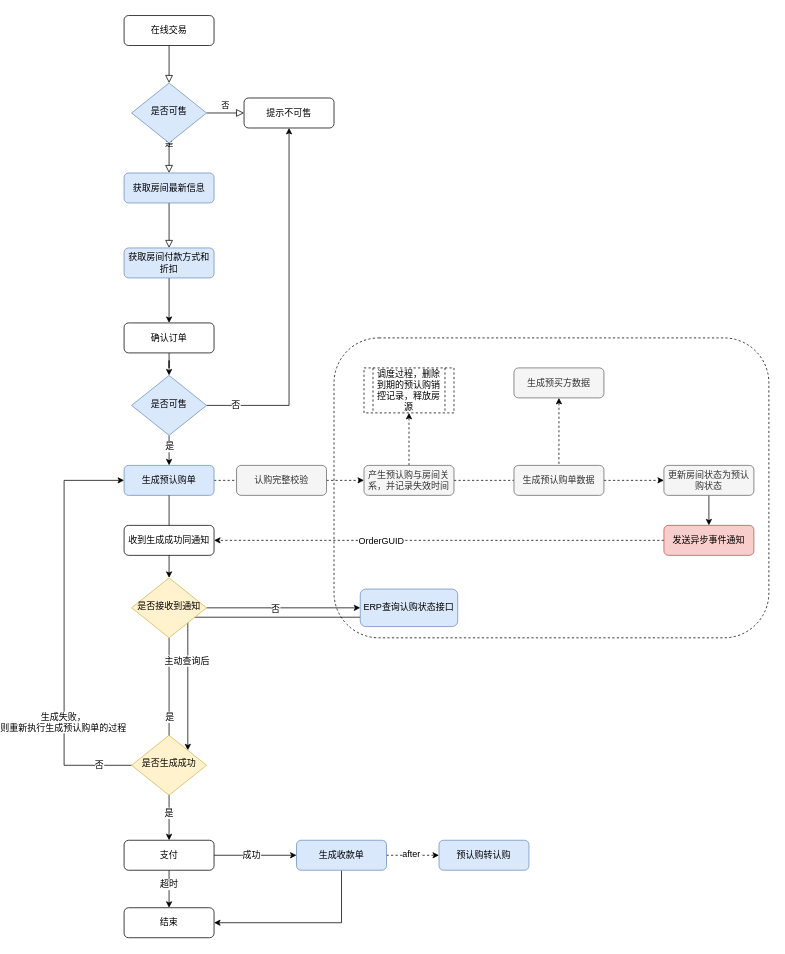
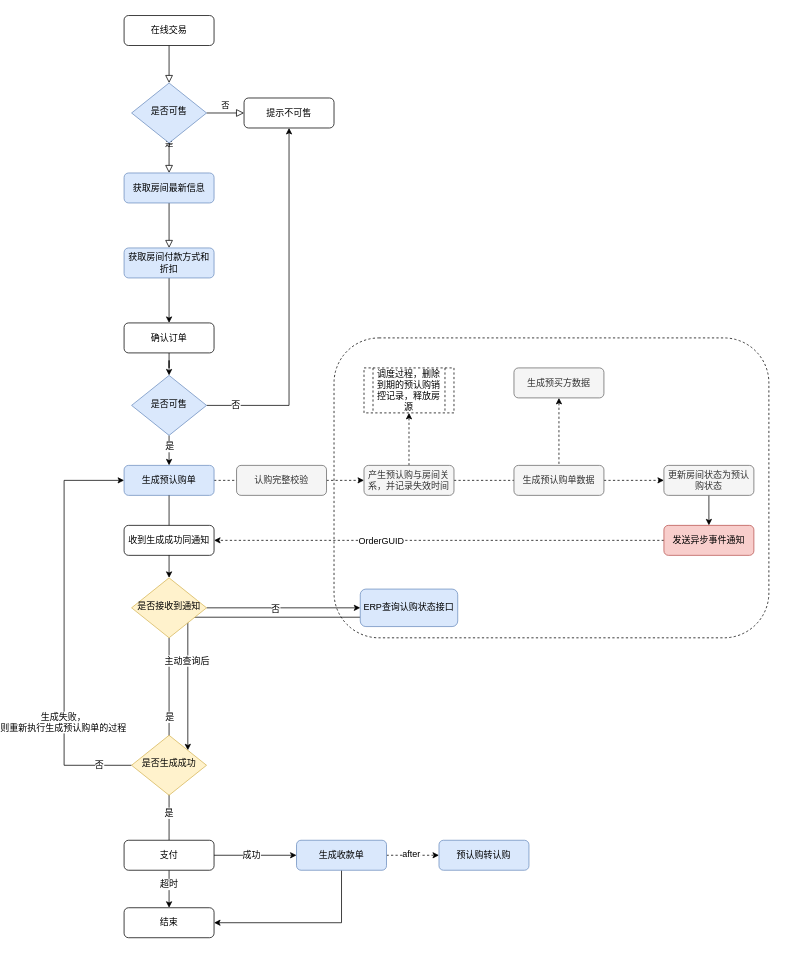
edge "是否接收到通知" -> "支付": arrowhead classic -> none
